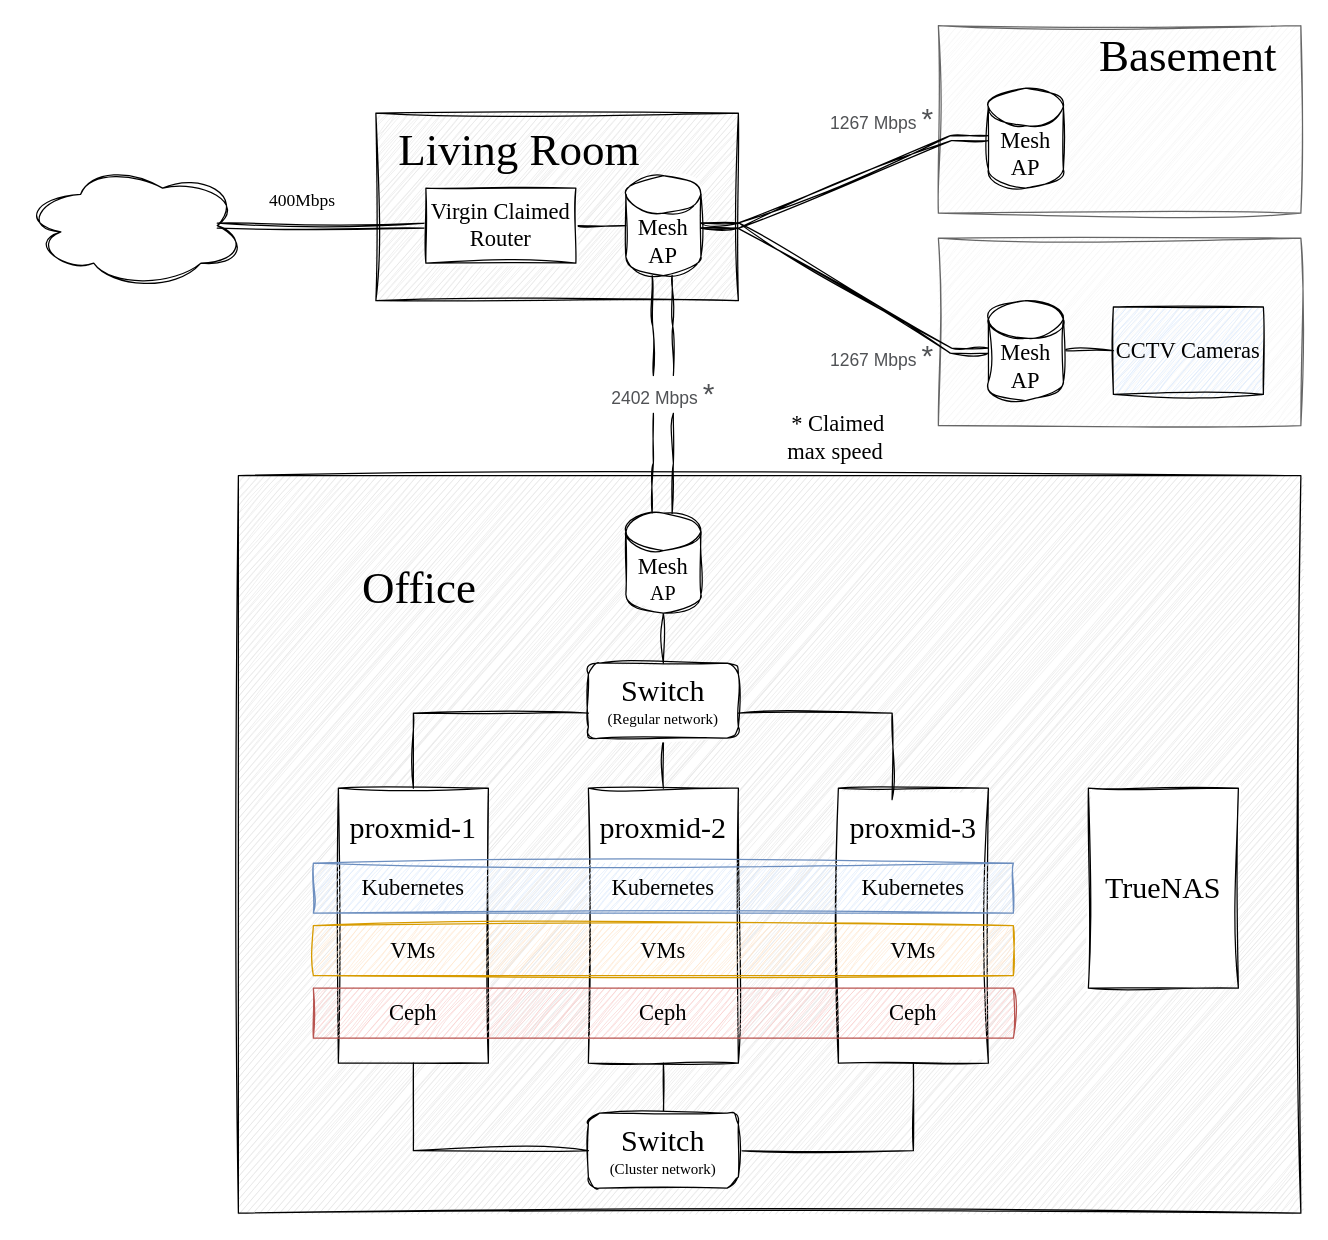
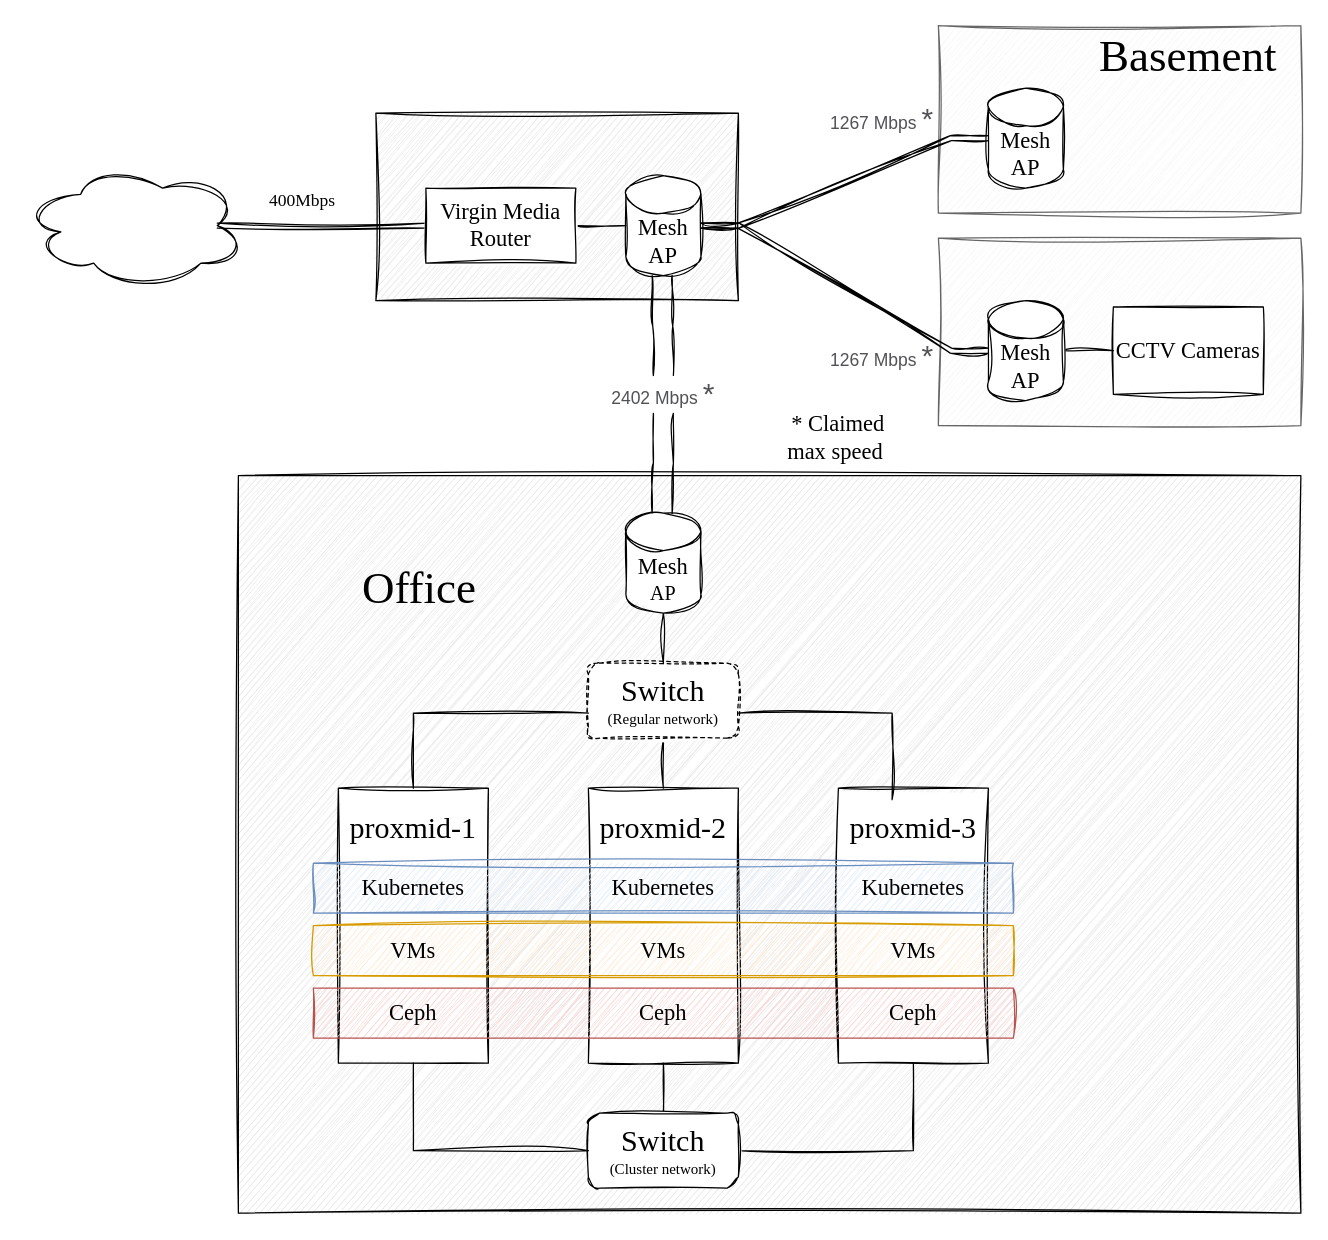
node "Living Room": removed
node "Virgin Claimed Router": label "Virgin Claimed Router" -> "Virgin Media Router"
node "CCTV Cameras": fillcolor #dae8fc -> #ffffff
node "Switch (Regular network)": style solid -> dashed
node "TrueNAS": removed
